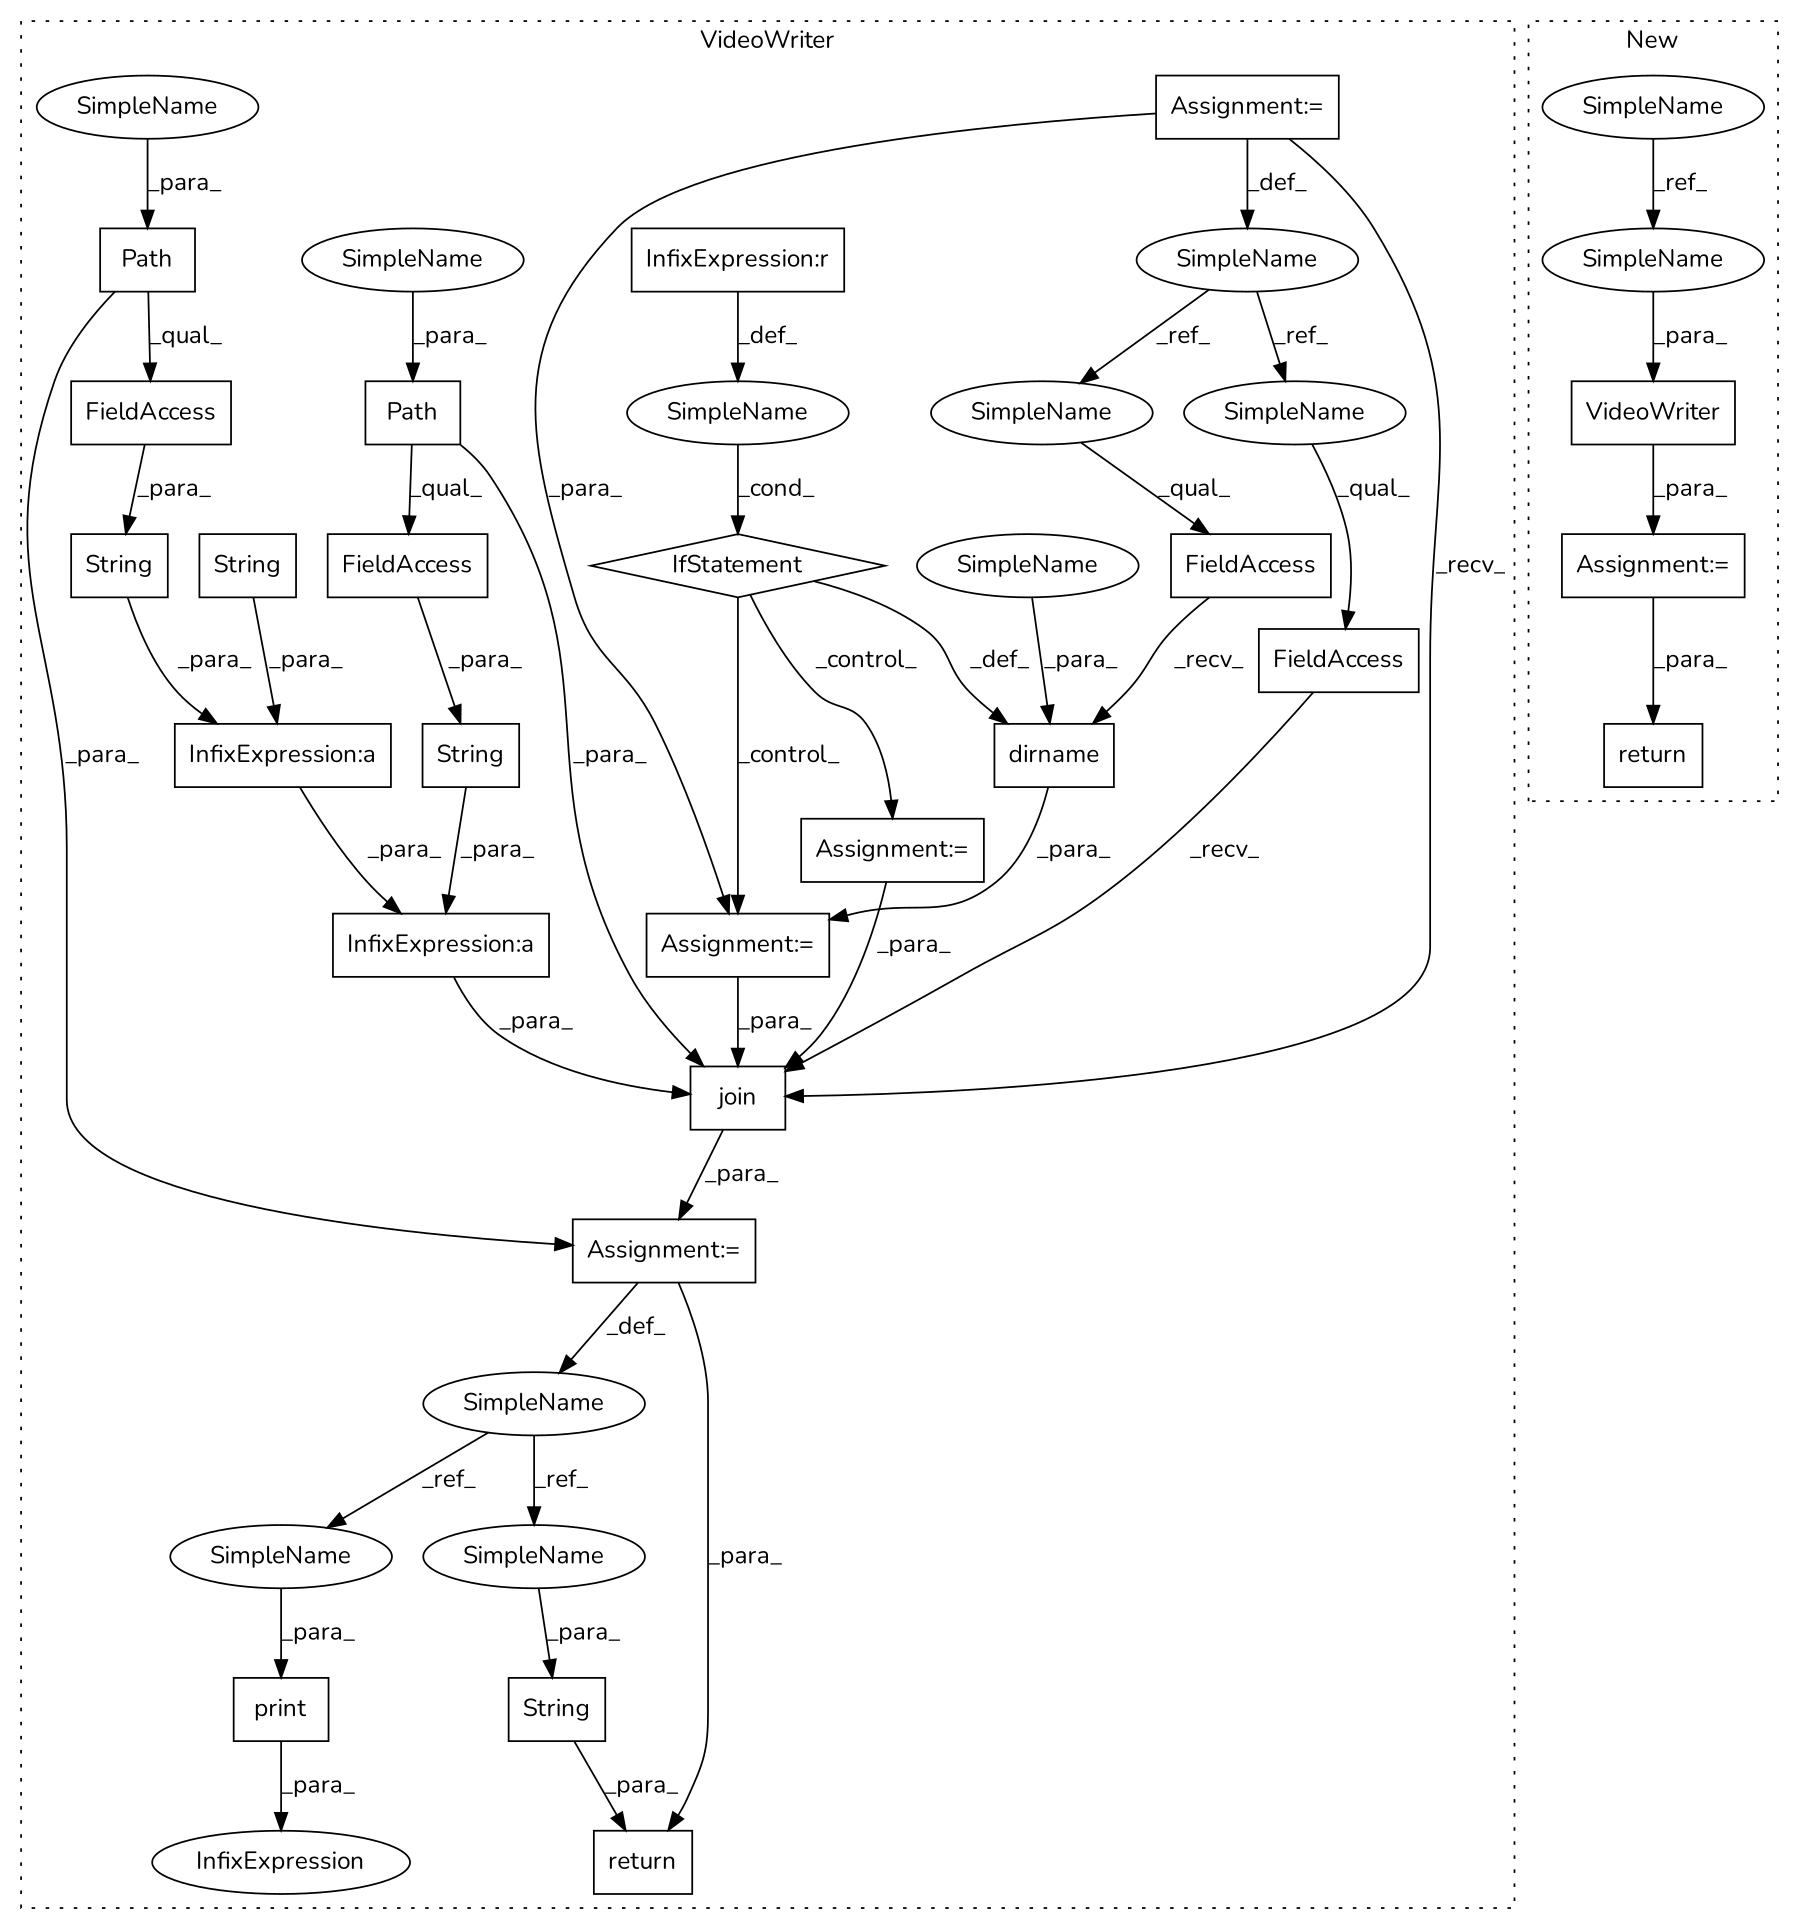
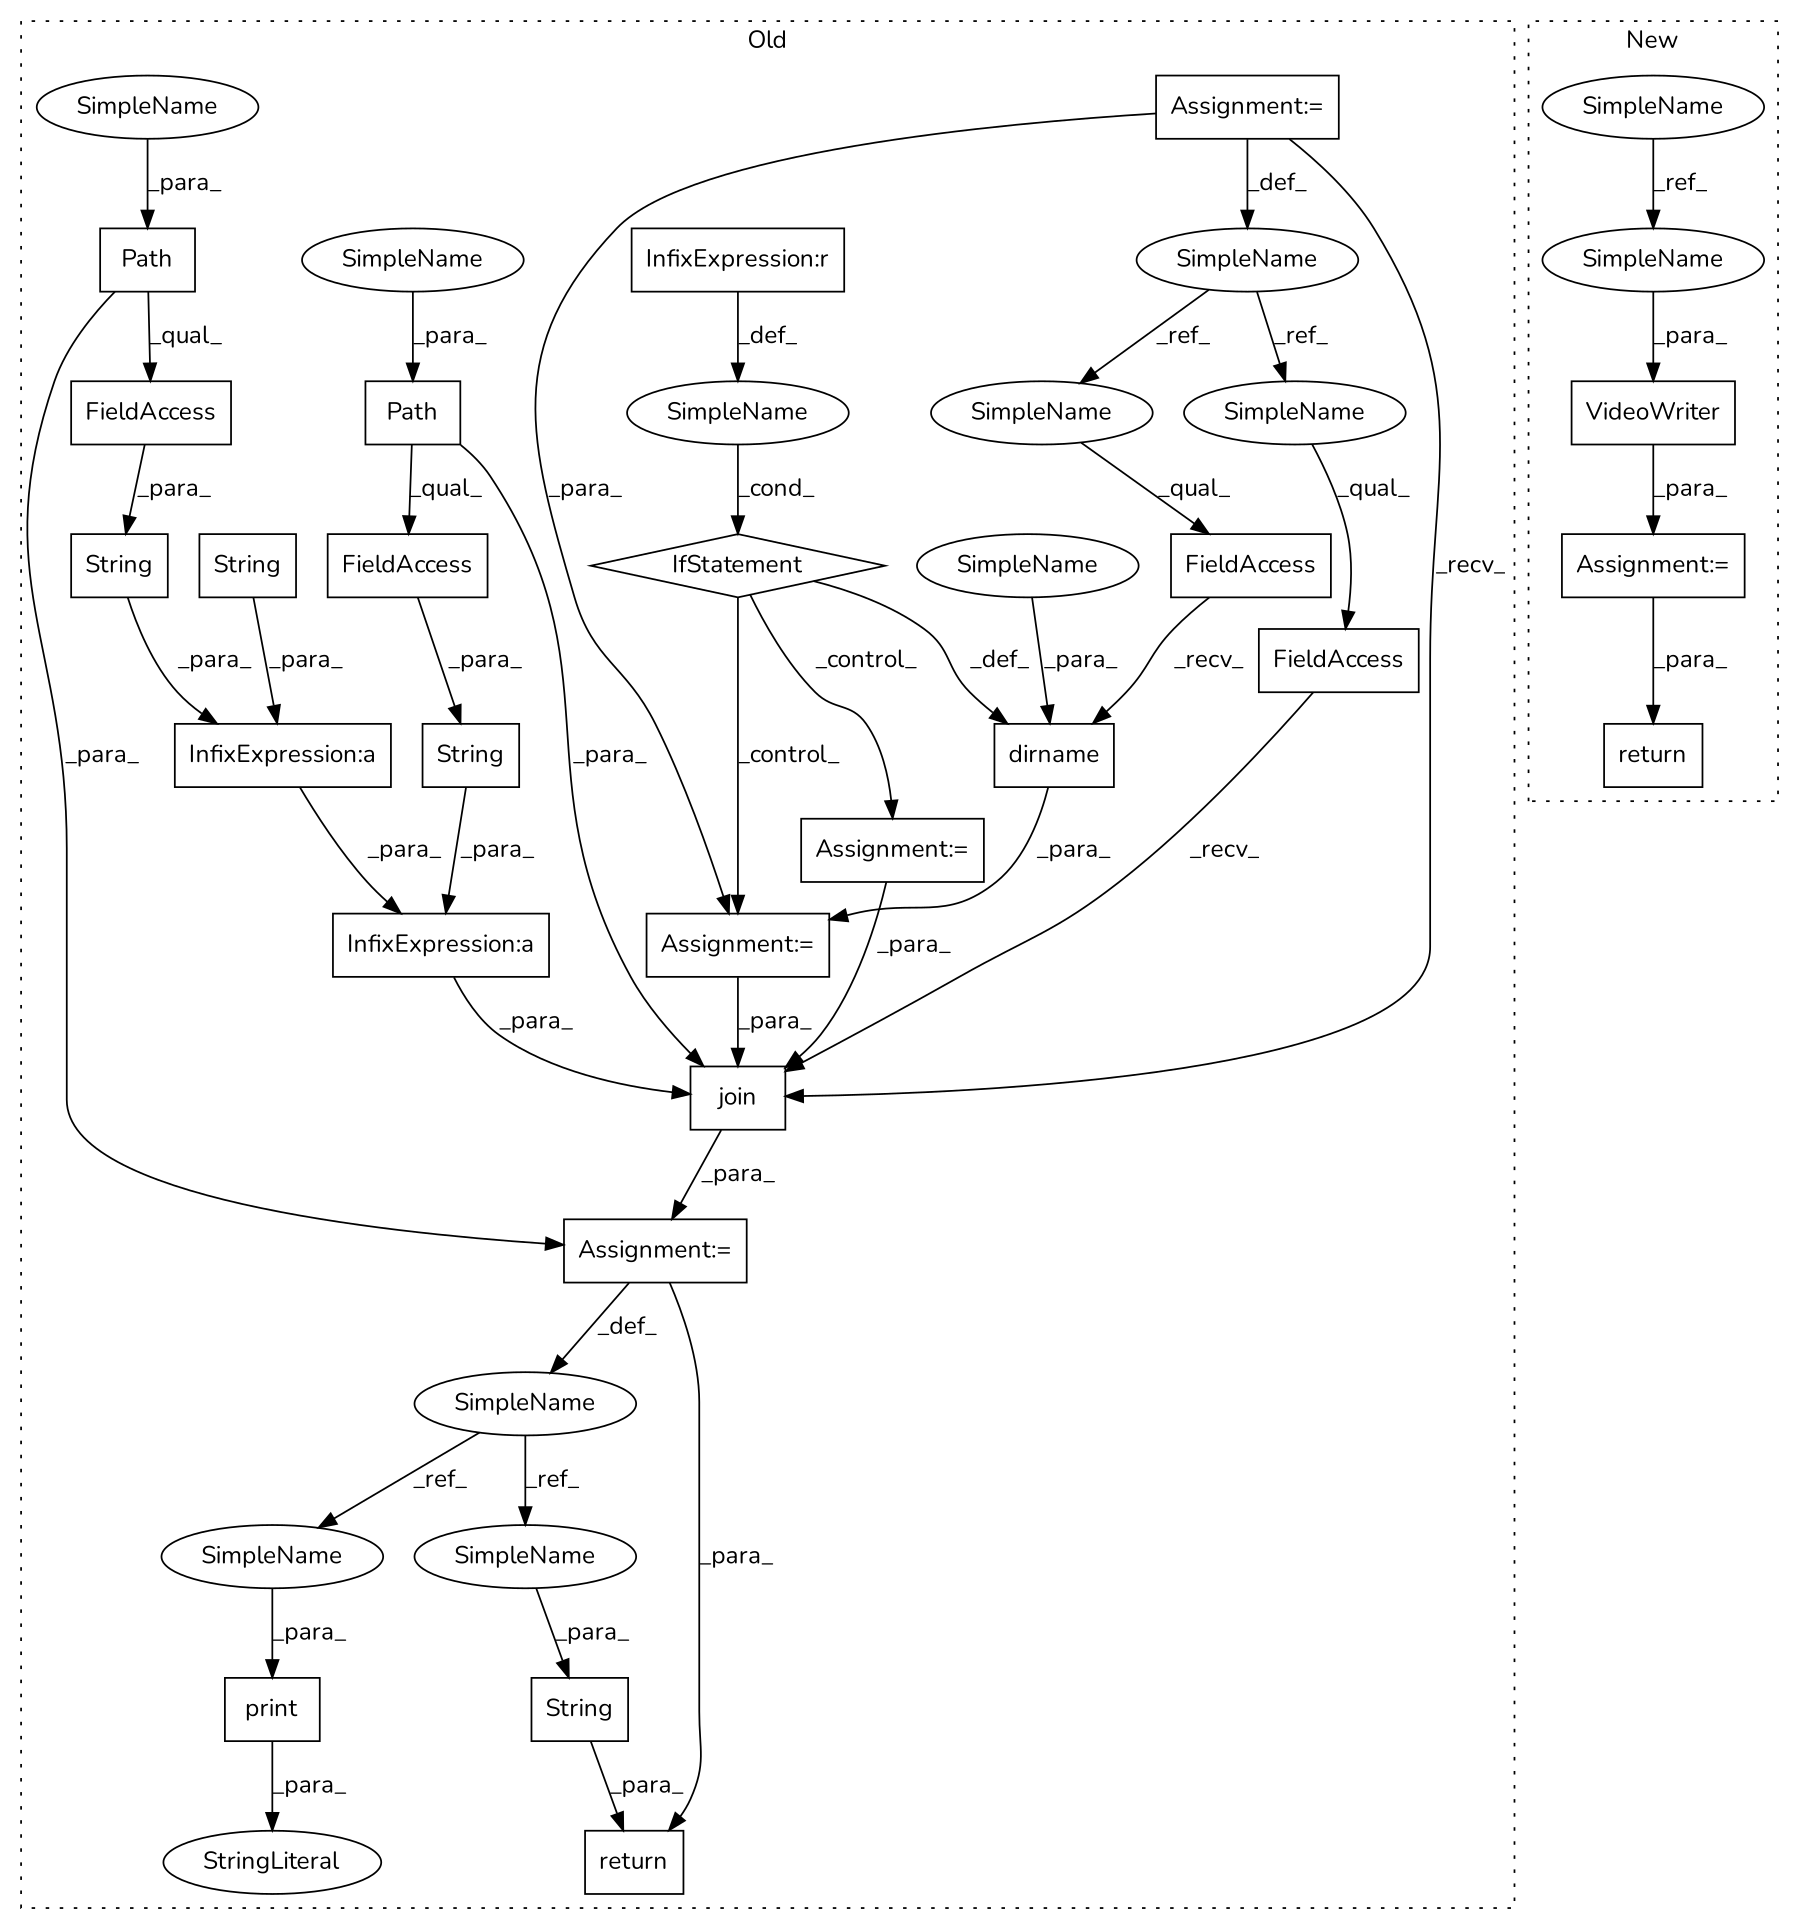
cluster "VideoWriter": label "VideoWriter" -> "Old"
node "InfixExpression": label "InfixExpression" -> "StringLiteral"
